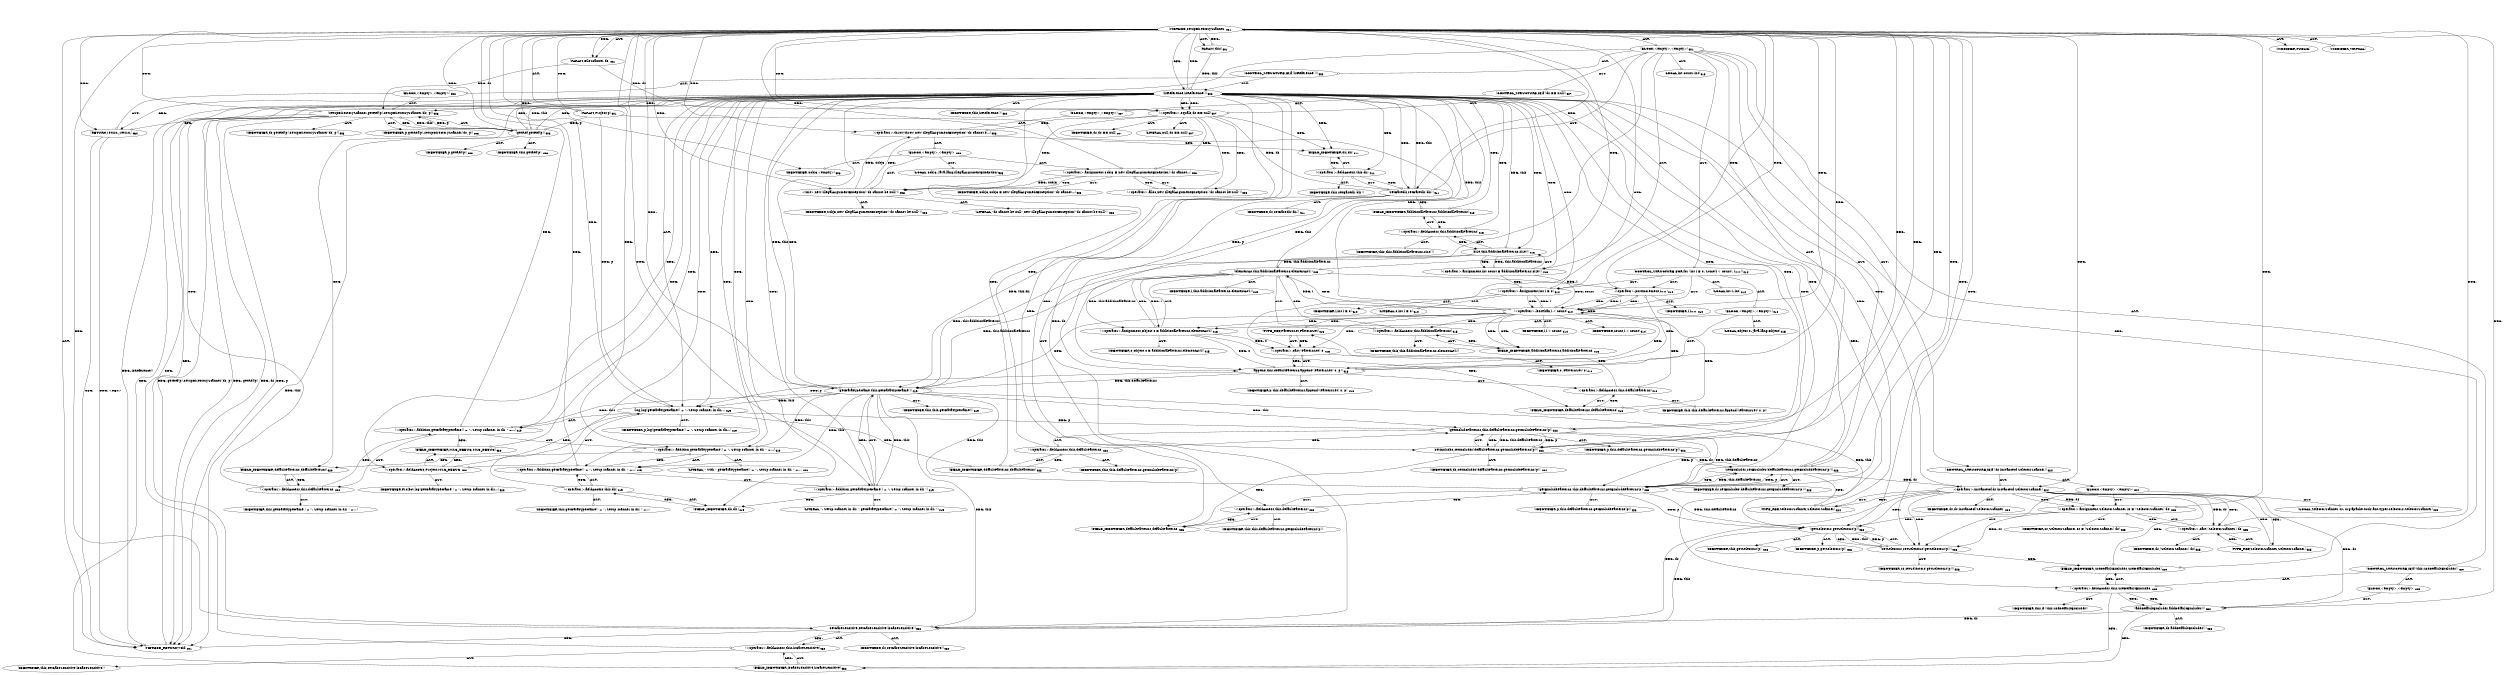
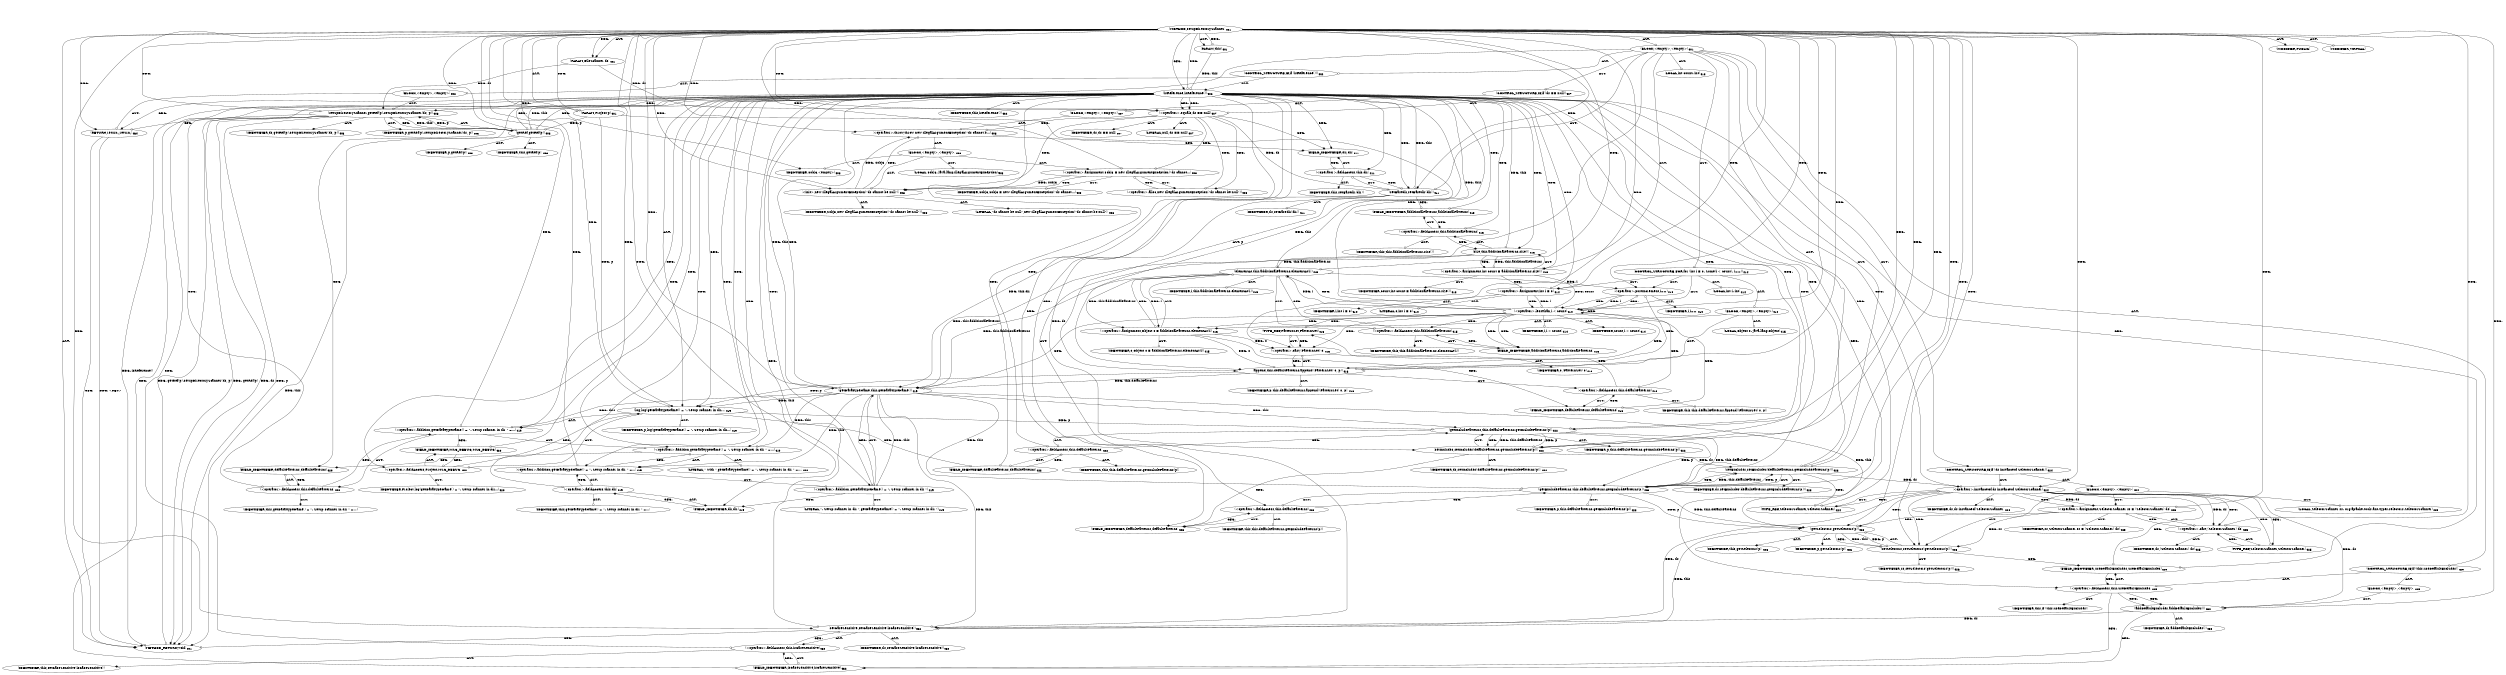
edge "(<operator>.postIncrement,i++)" -> "(METHOD,setupDirectoryScanner)": reversed
edge "(METHOD,setupDirectoryScanner)" -> "(<operator>.cast,(PatternSet) o)": label "CFG: " -> "DDG: "
edge "(setCaseSensitive,setCaseSensitive(isCaseSensitive))" -> "(isReference,isReference())": reversed
edge "(PARAM,Project p)" -> "(append,this.defaultPatterns.append((PatternSet) o, p))": label "DDG: p" -> "AST: p"
node "(IDENTIFIER,count,int count = additionalPatterns.size())": added
node "(IDENTIFIER,this,this.getDataTypeName())": removed
edge "(setSelectors,setSelectors(getSelectors(p)))" -> "(FIELD_IDENTIFIER,useDefaultExcludes,useDefaultExcludes)": label "CDG: " -> "CFG: "
